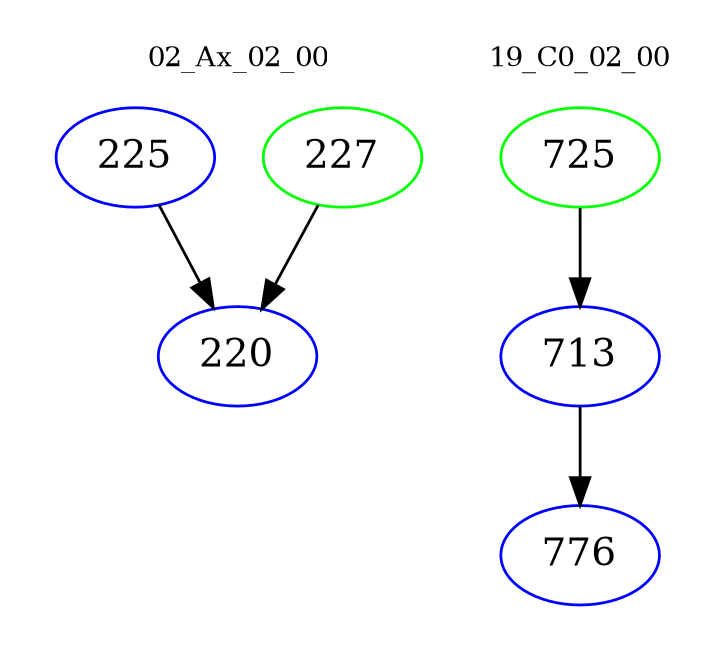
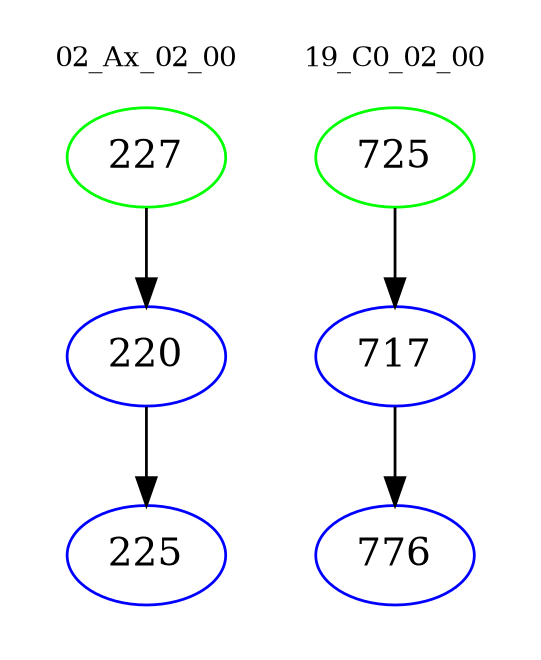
edge "225" -> "220": reversed
node "713": label "713" -> "717"
